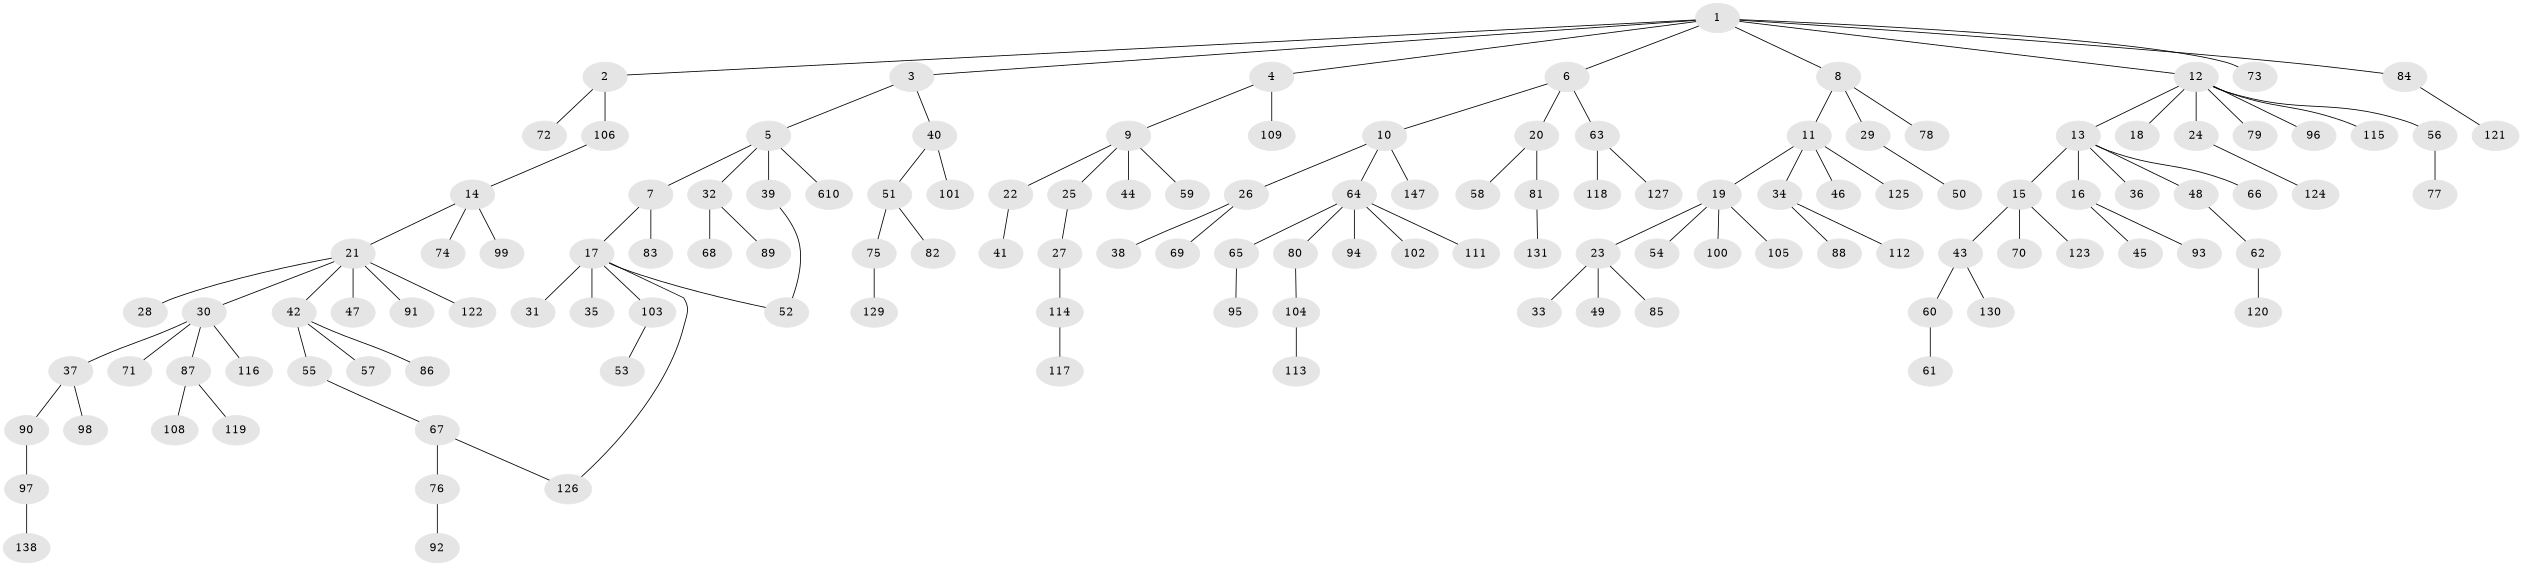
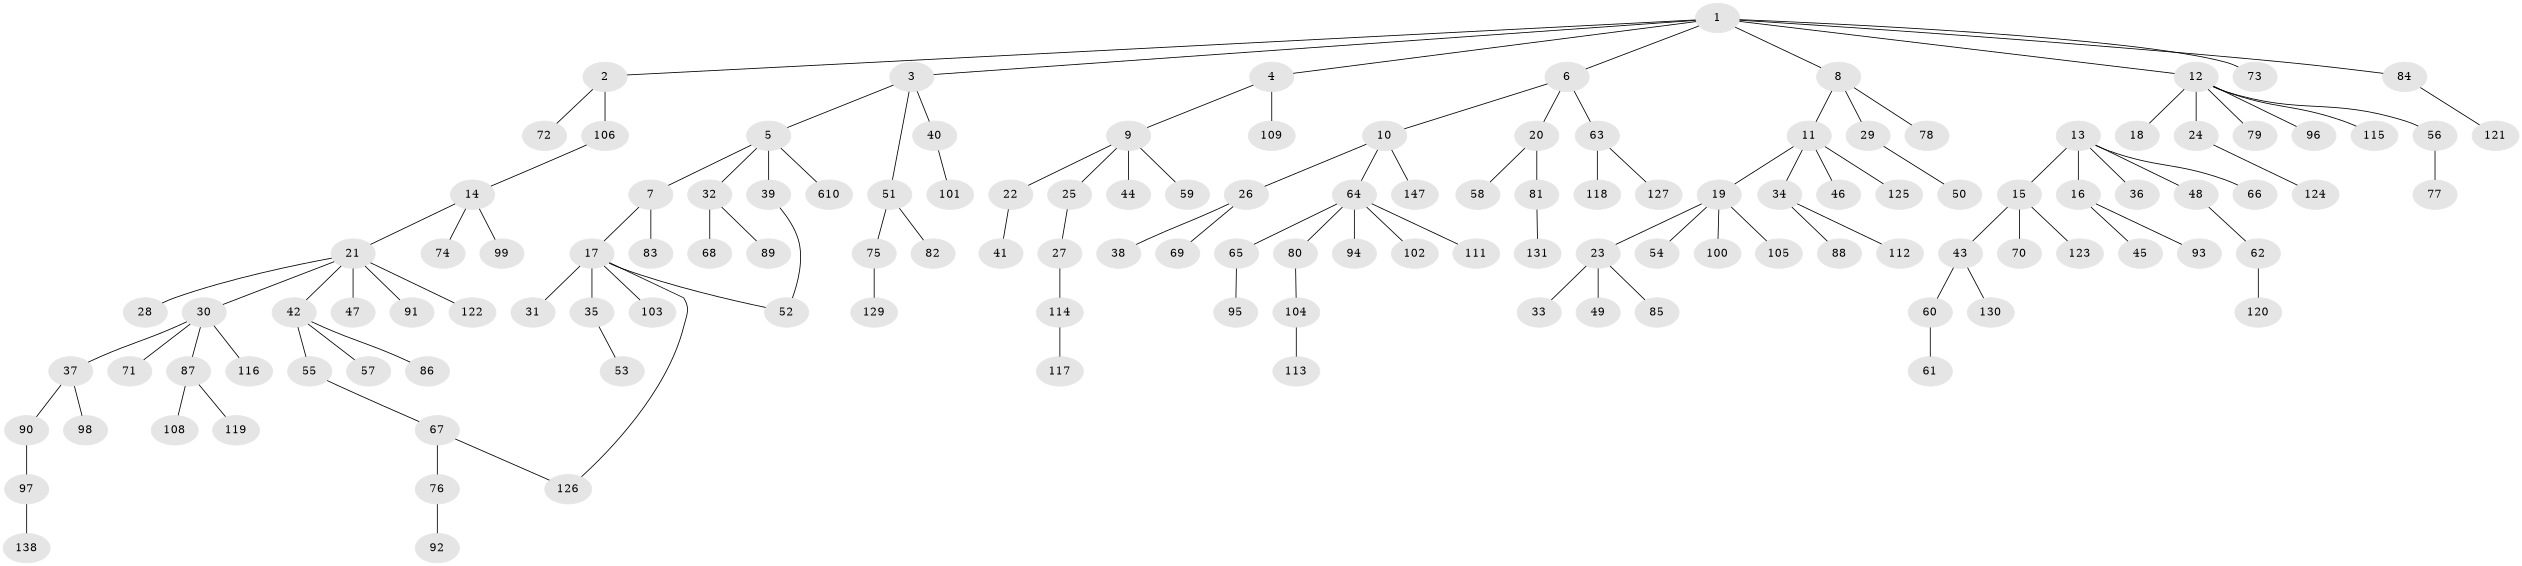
edge "12" -- "13": removed
edge "40" -- "51": now "3" -- "51"
edge "103" -- "53": now "35" -- "53"
